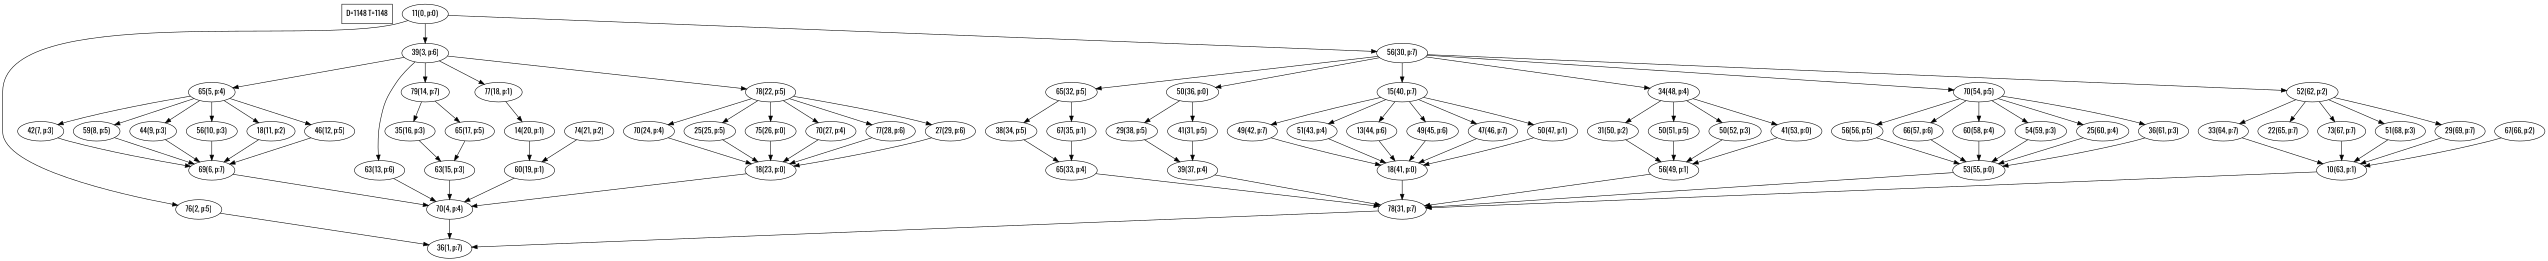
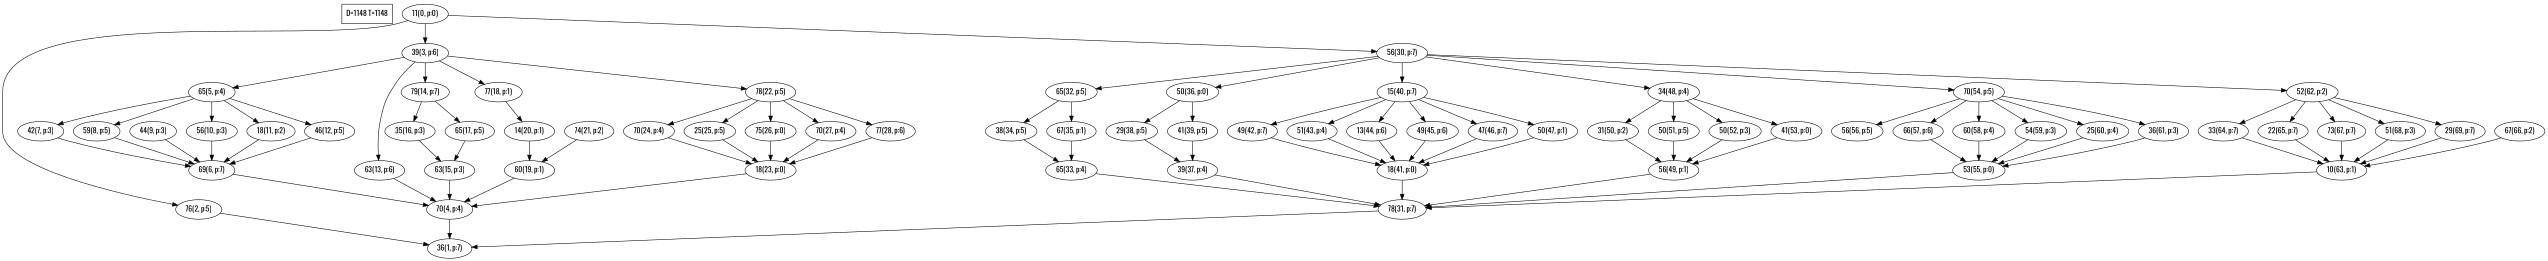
edge "65(5, p:4)" -> "44(9, p:3)": removed
node "27(29, p:6)": removed
node "41(31, p:5)": label "41(31, p:5)" -> "41(39, p:5)"
edge "22(65, p:7)" -> "10(63, p:1)": added
edge "56(56, p:5)" -> "53(55, p:0)": removed
